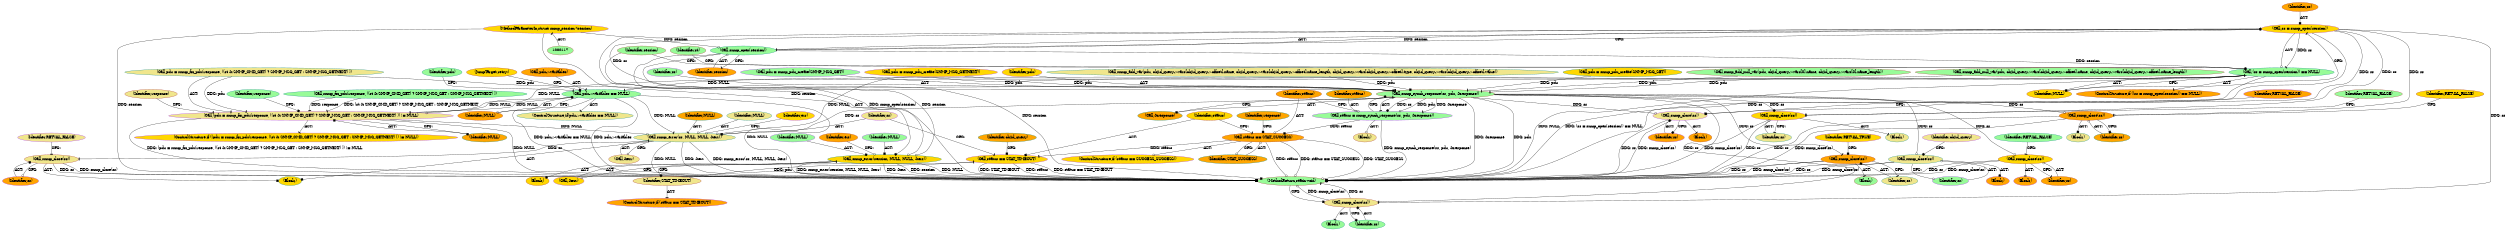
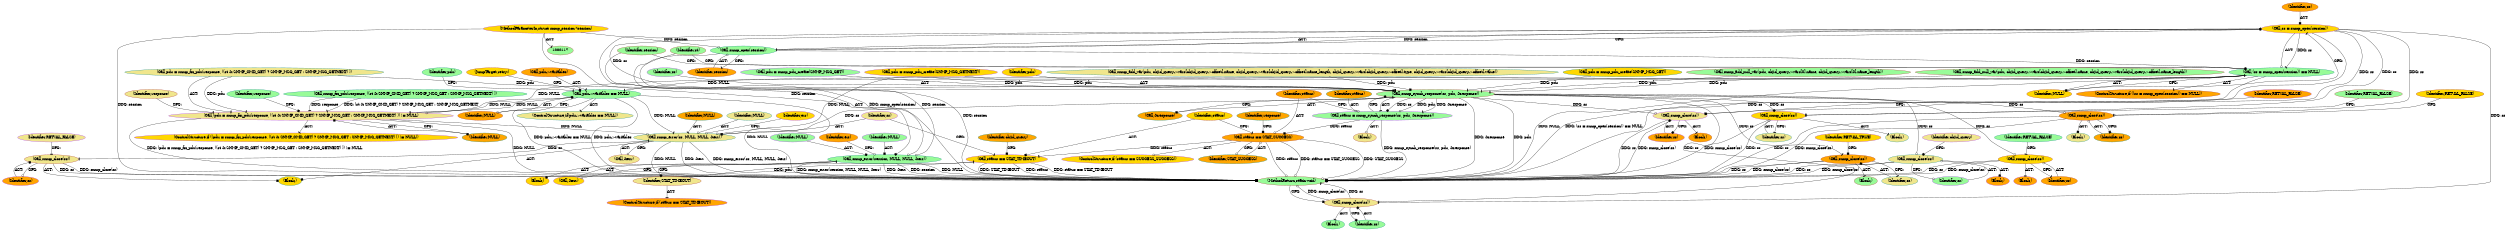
edge "1000117" -> "(MethodParameterIn,struct snmp_session *session)": reversed
edge "(Call,snmp_open(session))" -> "(MethodReturn,static void)": now "(Identifier,st)" -> "(MethodReturn,static void)"
node "(Call,snmp_error(session, NULL, NULL, &err))": fillcolor gold -> palegreen
